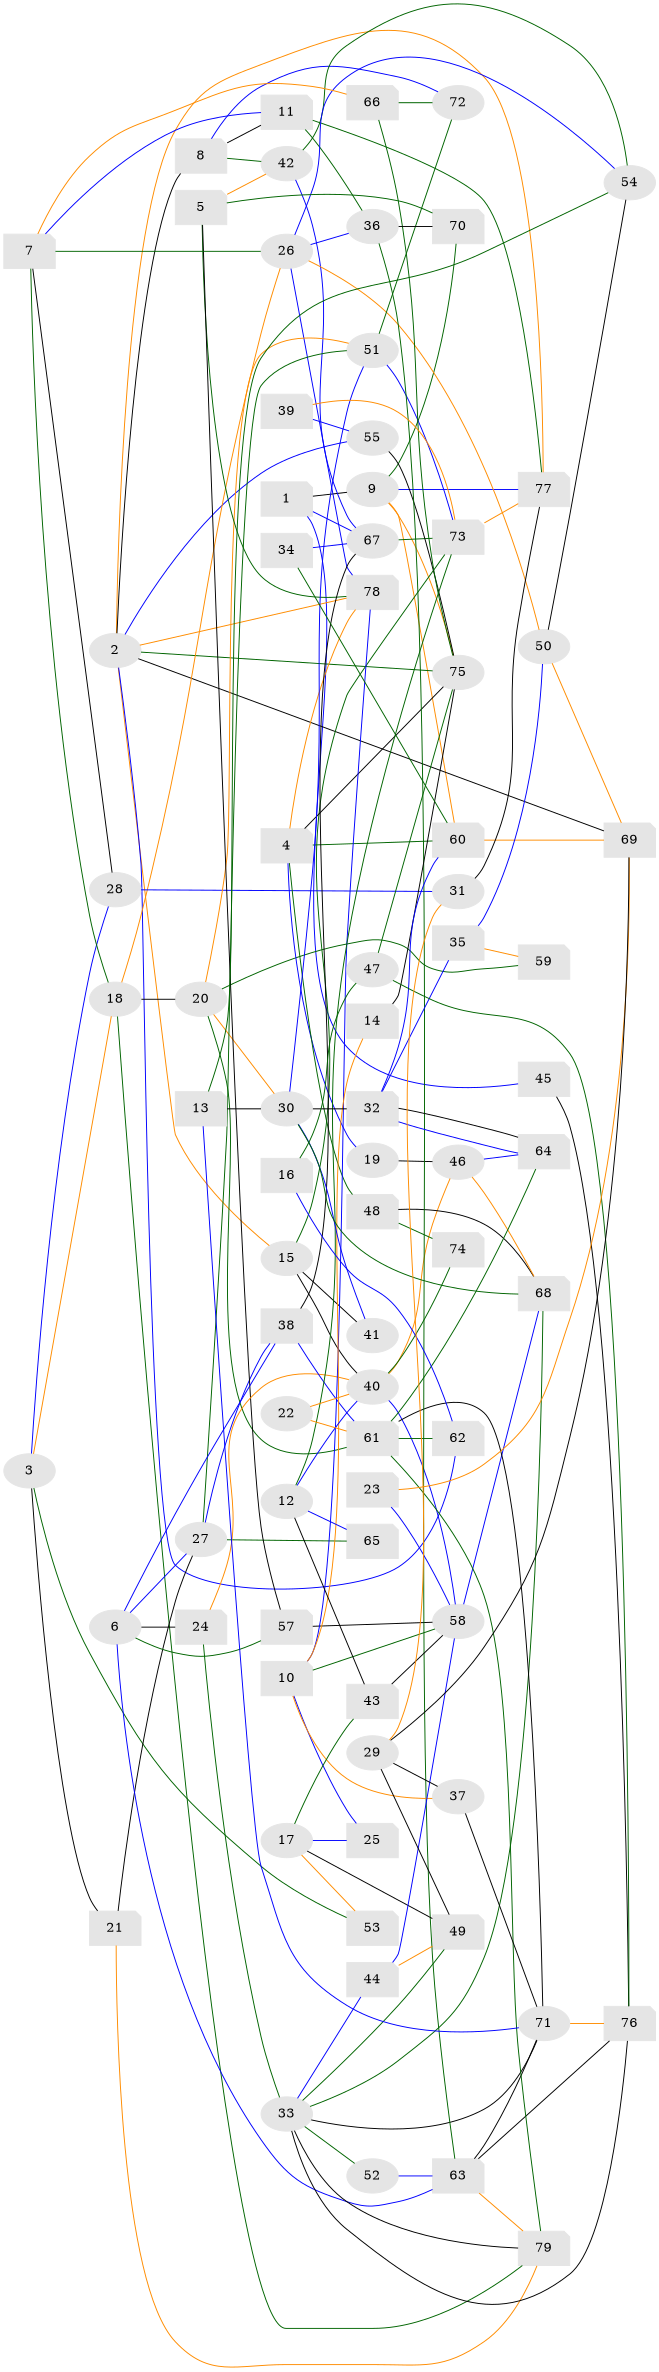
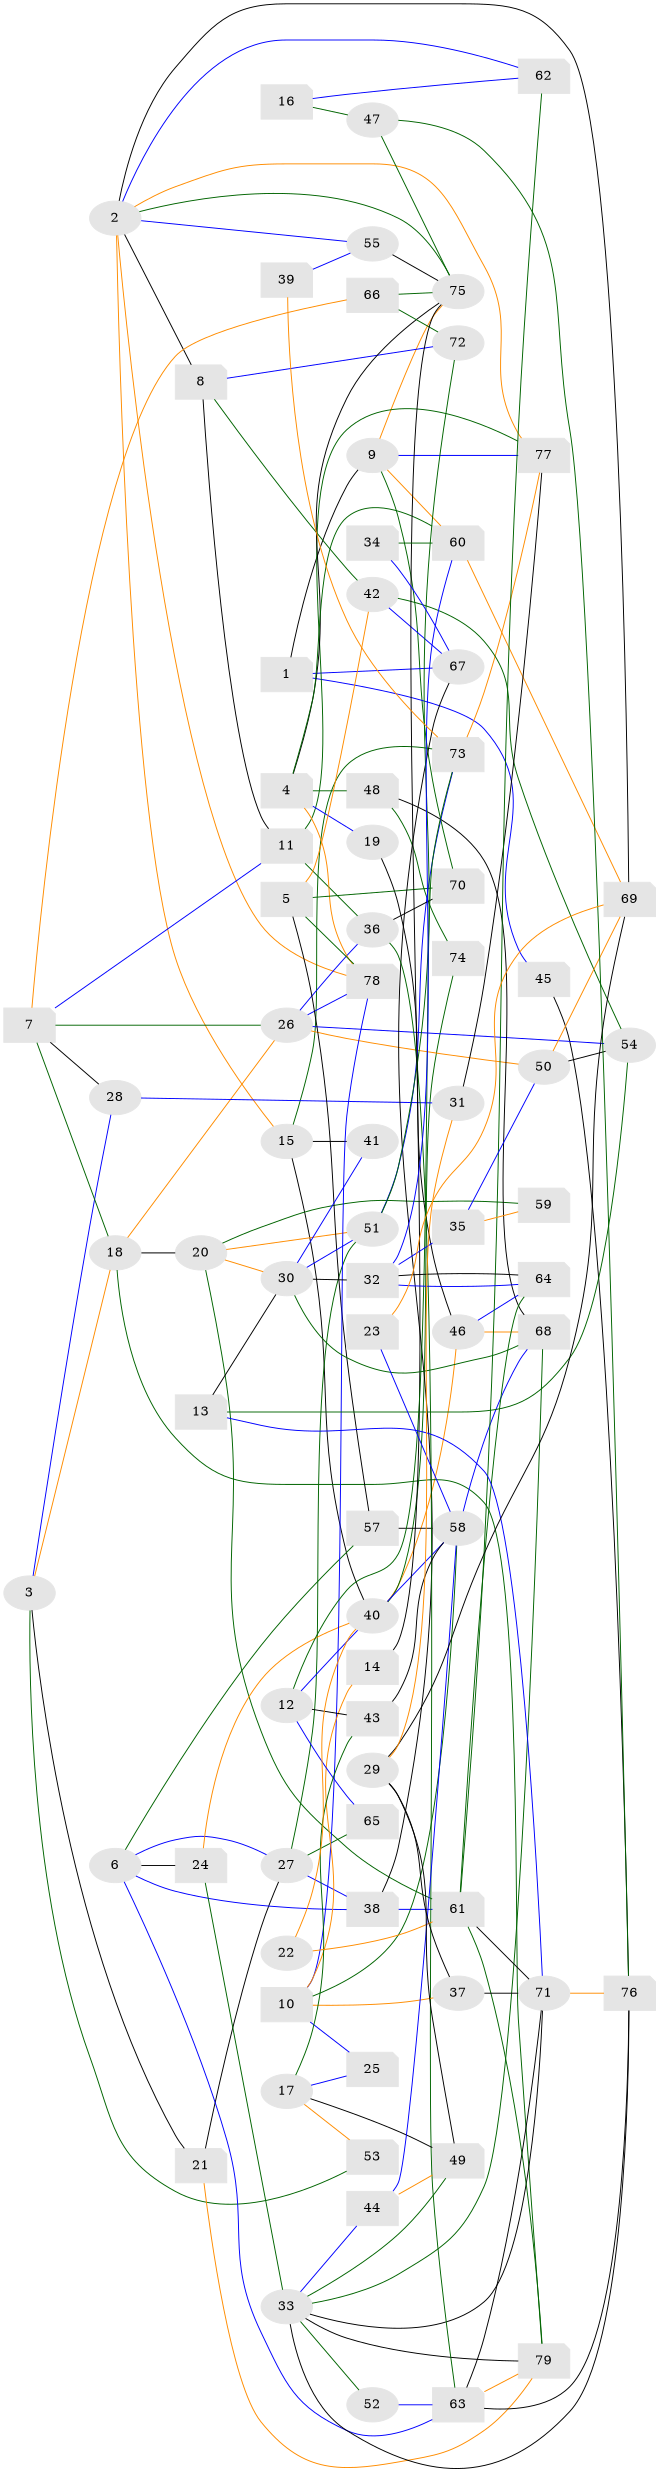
edge "73" -- "67": removed
